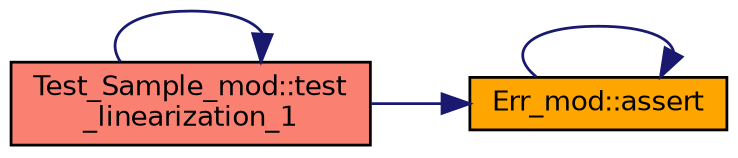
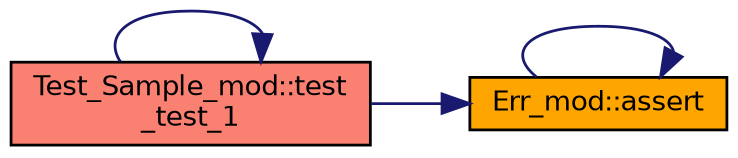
node "Test_Sample_mod::test _linearization_1": label "Test_Sample_mod::test _linearization_1" -> "Test_Sample_mod::test _test_1"
